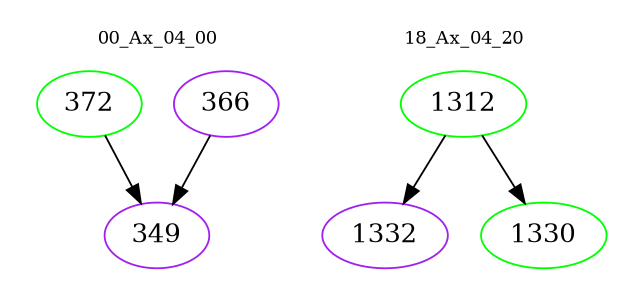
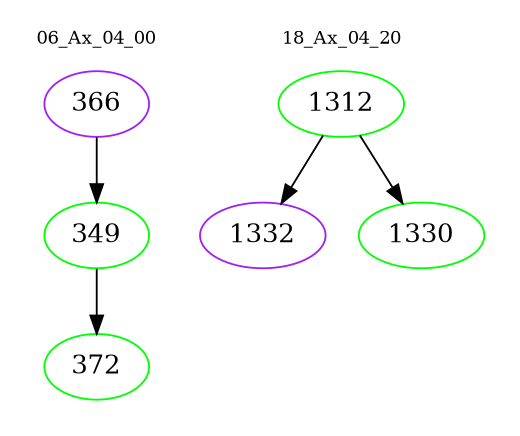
cluster "00_Ax_04_00": label "00_Ax_04_00" -> "06_Ax_04_00"
edge "372" -> "349": reversed
node "349": color purple -> green
